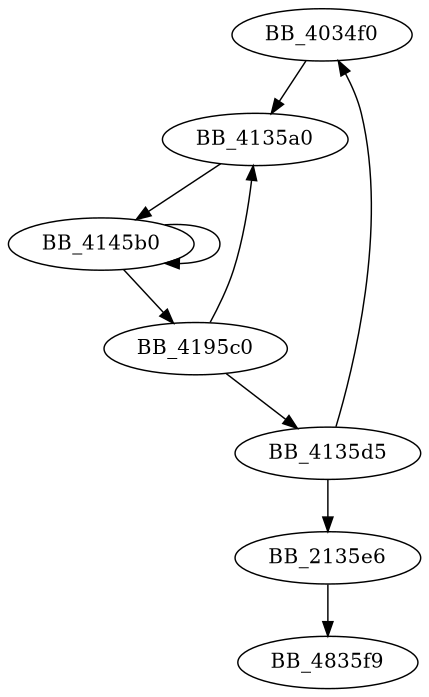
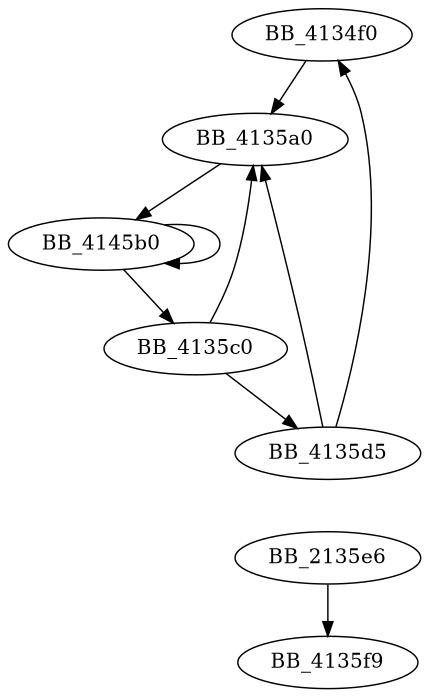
node "BB_4034f0": label "BB_4034f0" -> "BB_4134f0"
node "BB_4195c0": label "BB_4195c0" -> "BB_4135c0"
edge "BB_4135d5" -> "BB_2135e6": now "BB_4135d5" -> "BB_4135a0"
node "BB_4835f9": label "BB_4835f9" -> "BB_4135f9"
